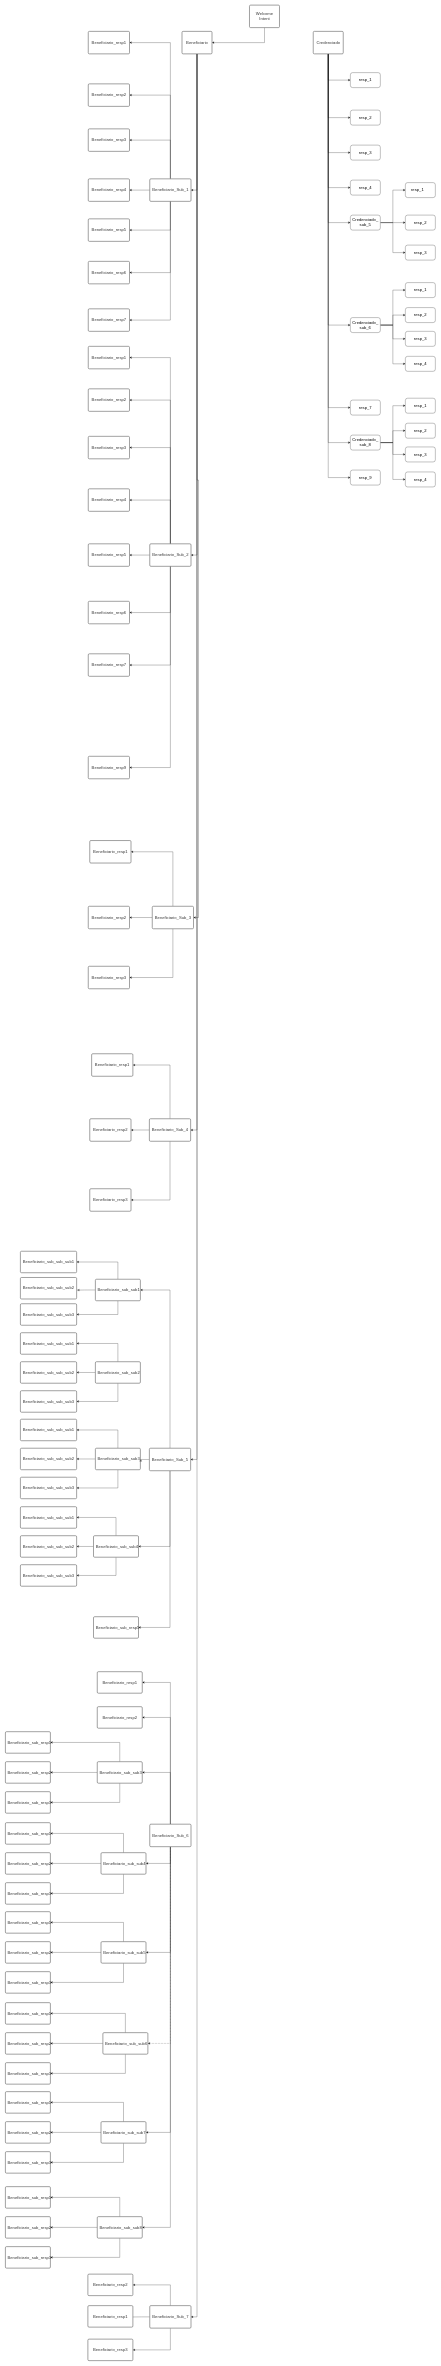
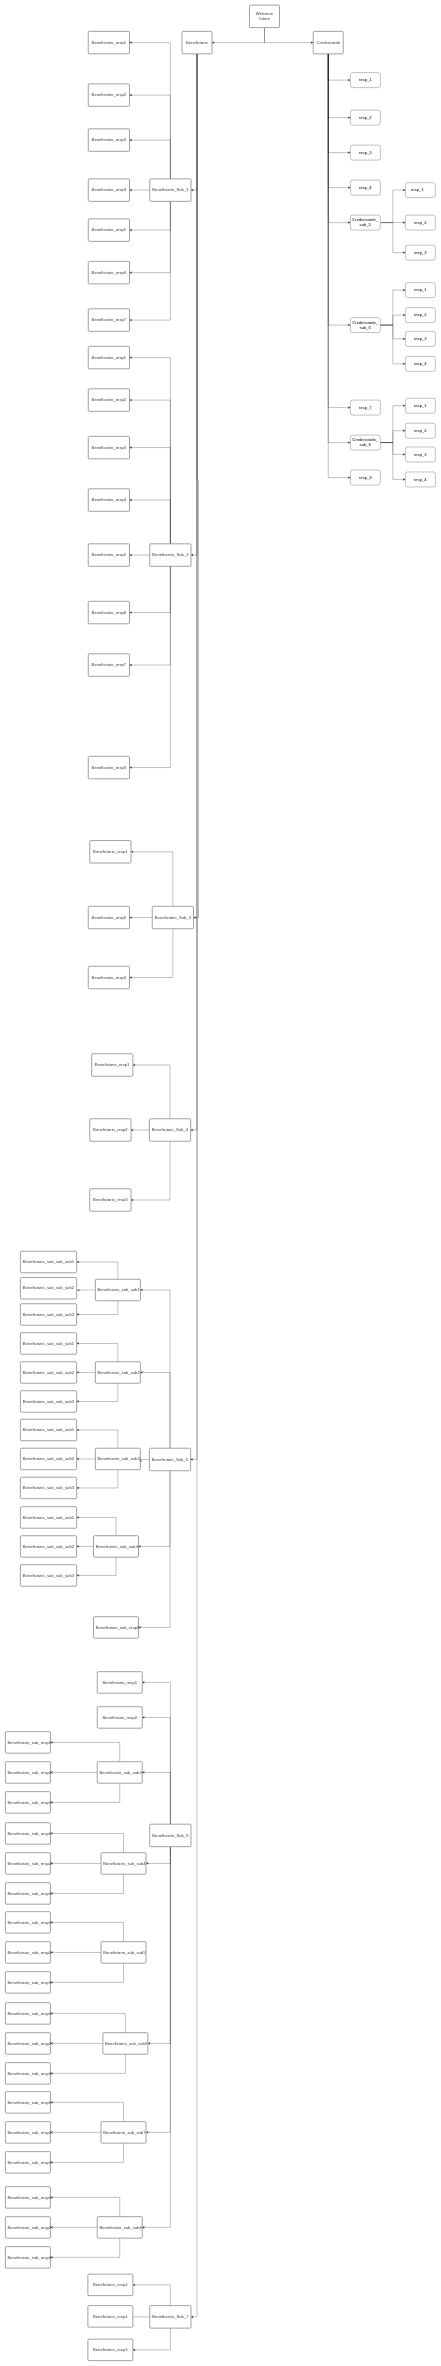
edge "Welcome Intent" -> "Credenciado": added
edge "Beneficiario_Sub_5" -> "Beneficiario_sub_sub2": added
edge "Beneficiario_Sub_6" -> "Beneficiario_sub_sub5": removed
edge "Beneficiario_Sub_6" -> "Beneficiario_sub_sub6": style dashed -> solid
